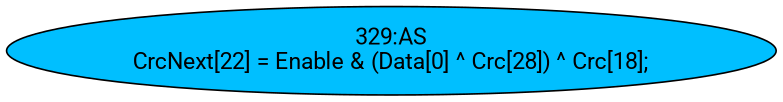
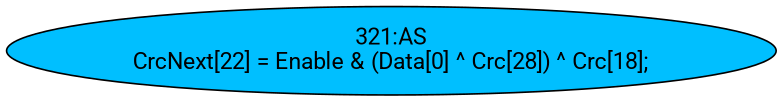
node "329:AS CrcNext[22] = Enable & (Data[0] ^ Crc[28]) ^ Crc[18];": label "329:AS CrcNext[22] = Enable & (Data[0] ^ Crc[28]) ^ Crc[18];" -> "321:AS CrcNext[22] = Enable & (Data[0] ^ Crc[28]) ^ Crc[18];"
